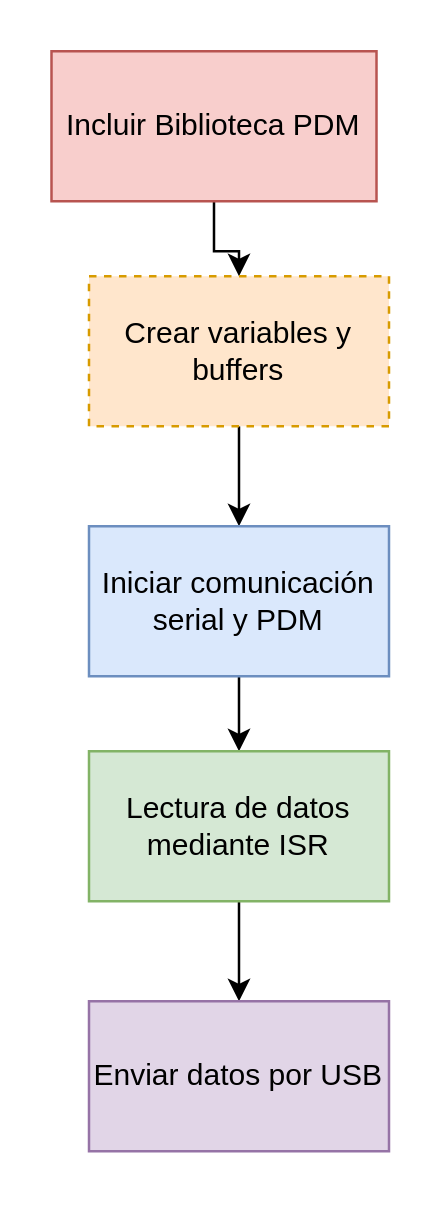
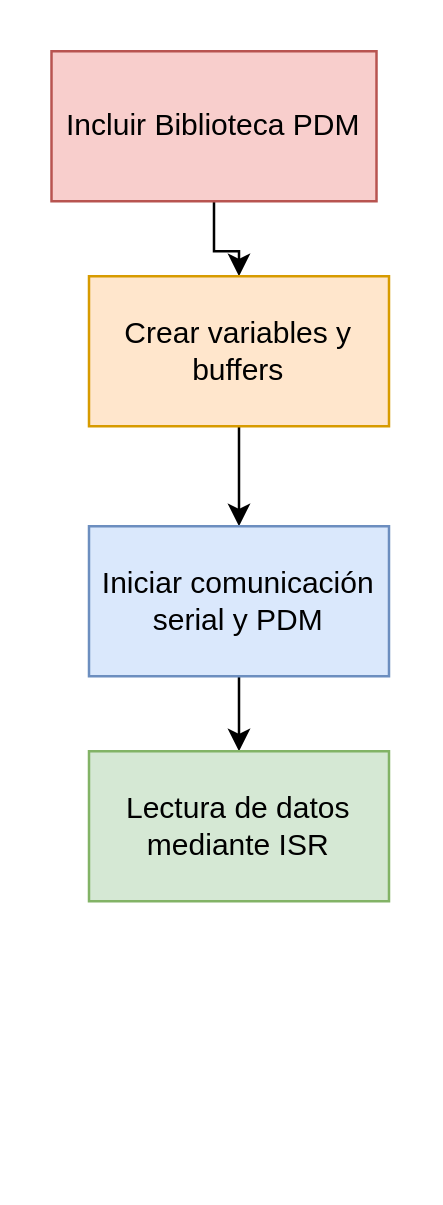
node "Crear variables y buffers": style dashed -> solid
edge "Lectura de datos mediante ISR" -> "Enviar datos por USB": removed
node "Enviar datos por USB": removed
